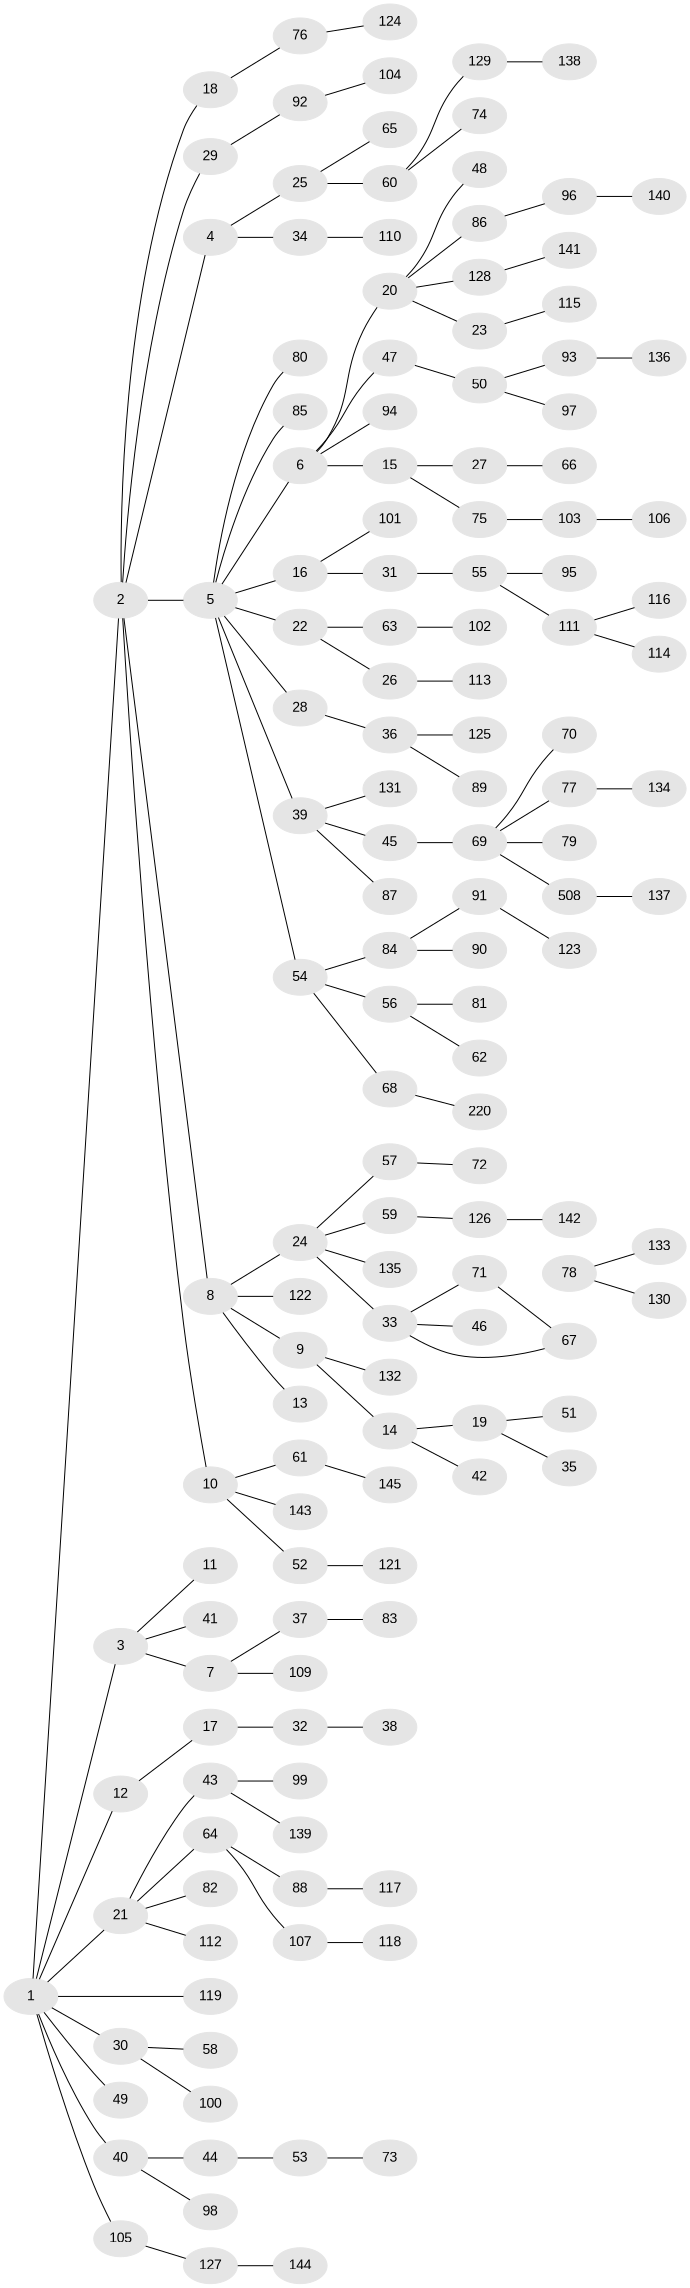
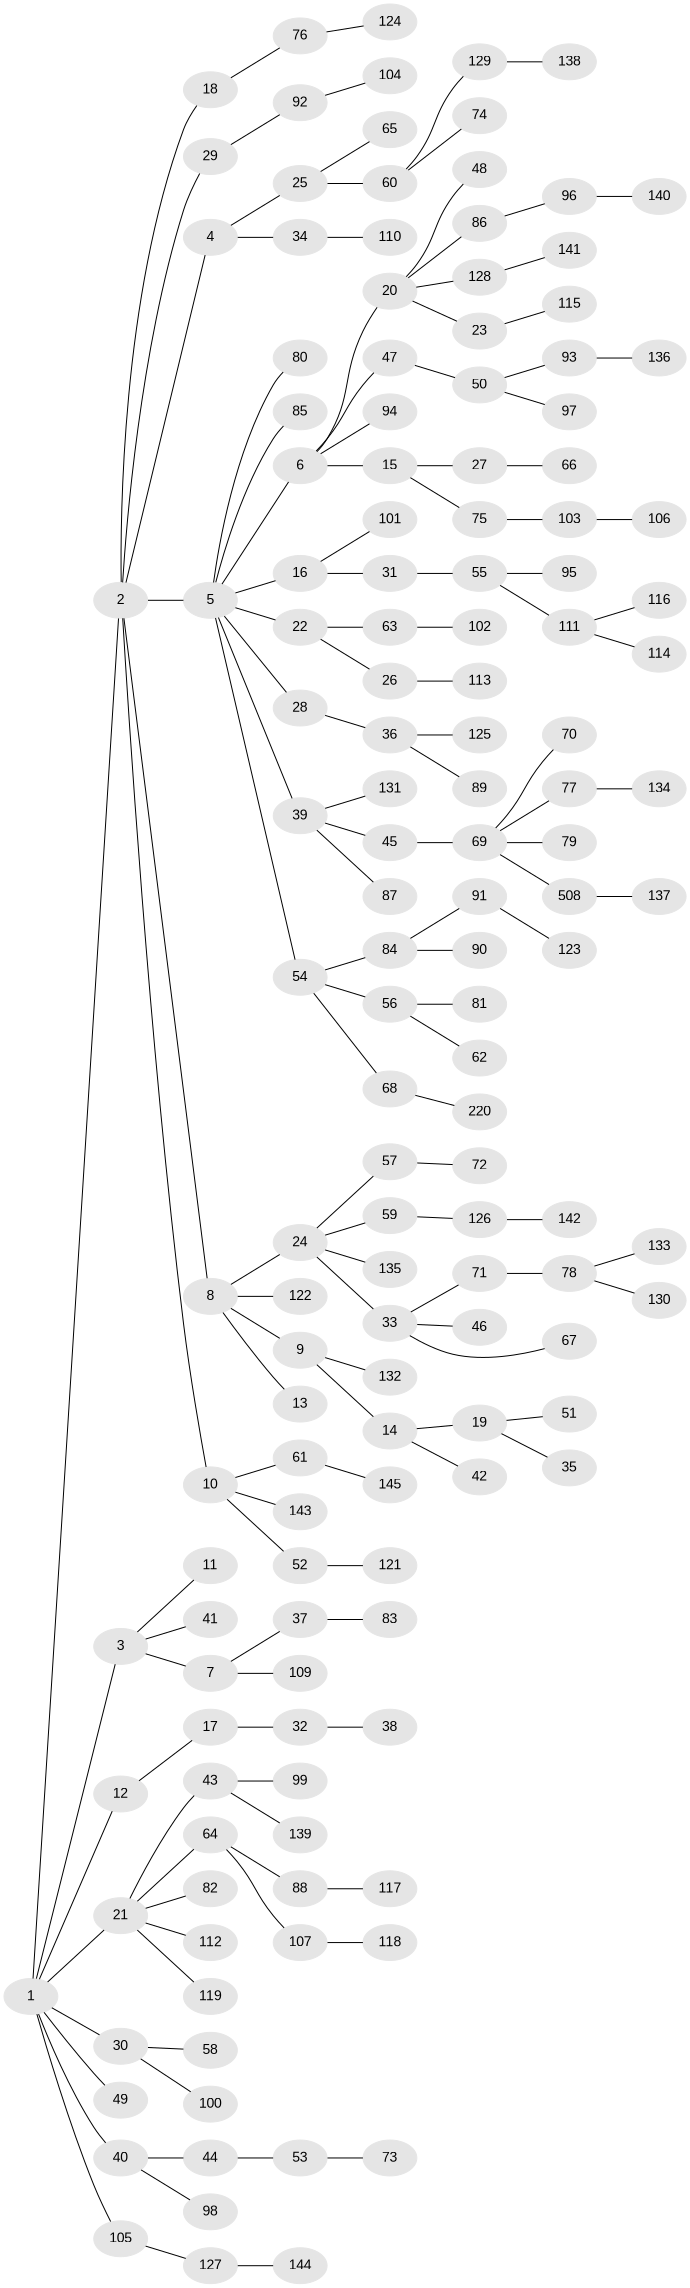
edge "71" -- "67": now "71" -- "78"
edge "1" -- "119": now "21" -- "119"
